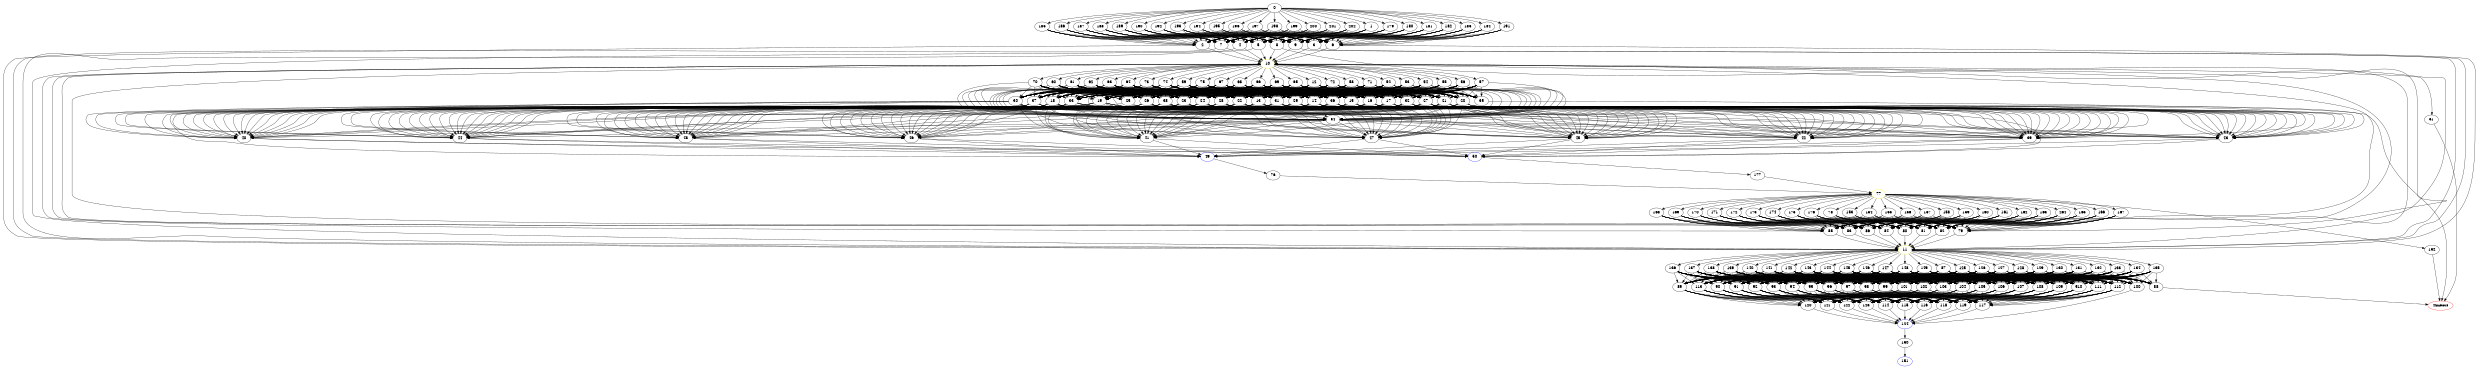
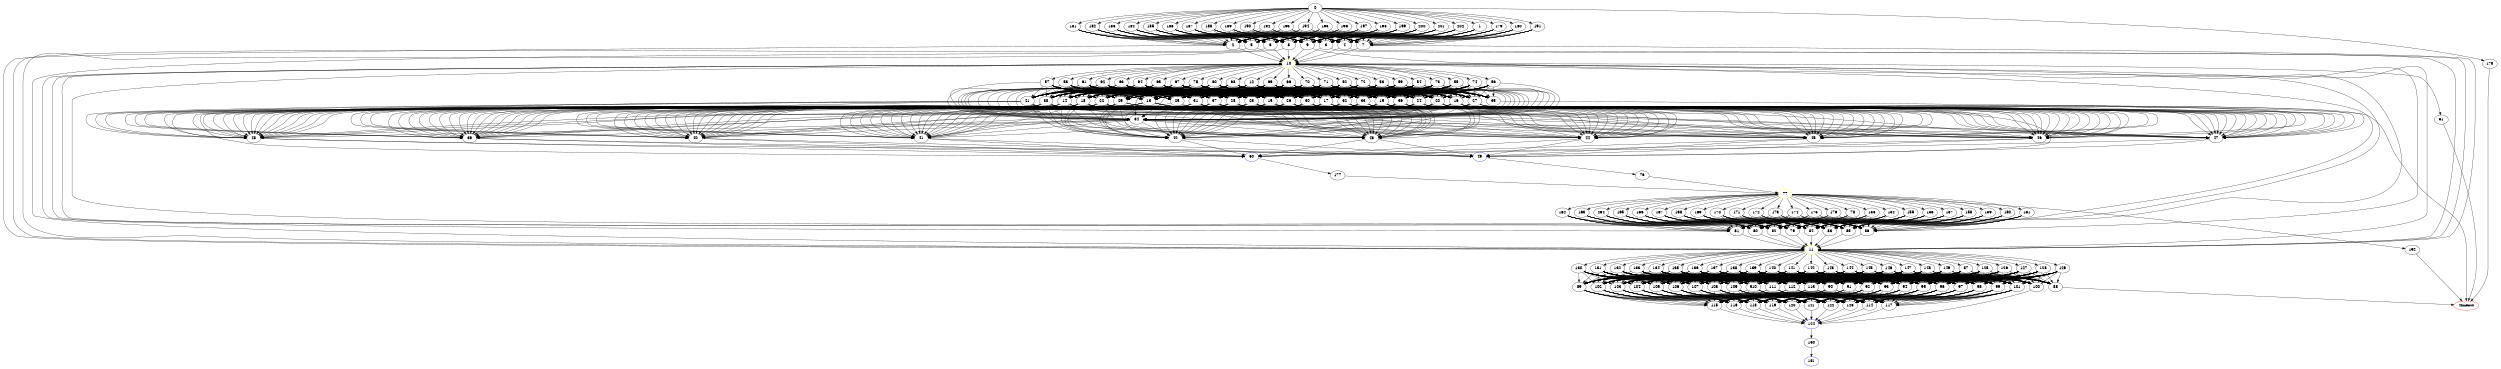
node "178": added
